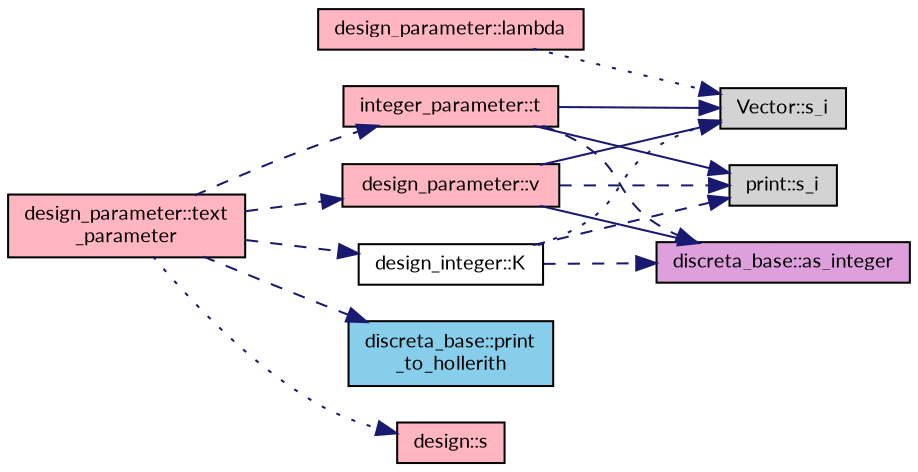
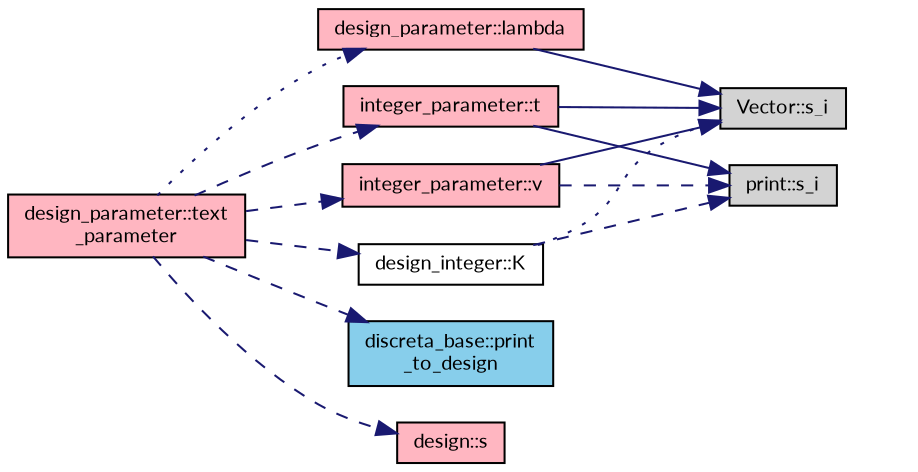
edge "design_parameter::lambda" -> "Vector::s_i": style dotted -> solid
edge "design_parameter::text _parameter" -> "design_parameter::lambda": added
node "design_parameter::v": label "design_parameter::v" -> "integer_parameter::v"
node "discreta_base::as_integer": removed
node "discreta_base::print _to_hollerith": label "discreta_base::print _to_hollerith" -> "discreta_base::print _to_design"
edge "design_parameter::text _parameter" -> "design::s": style dotted -> dashed
